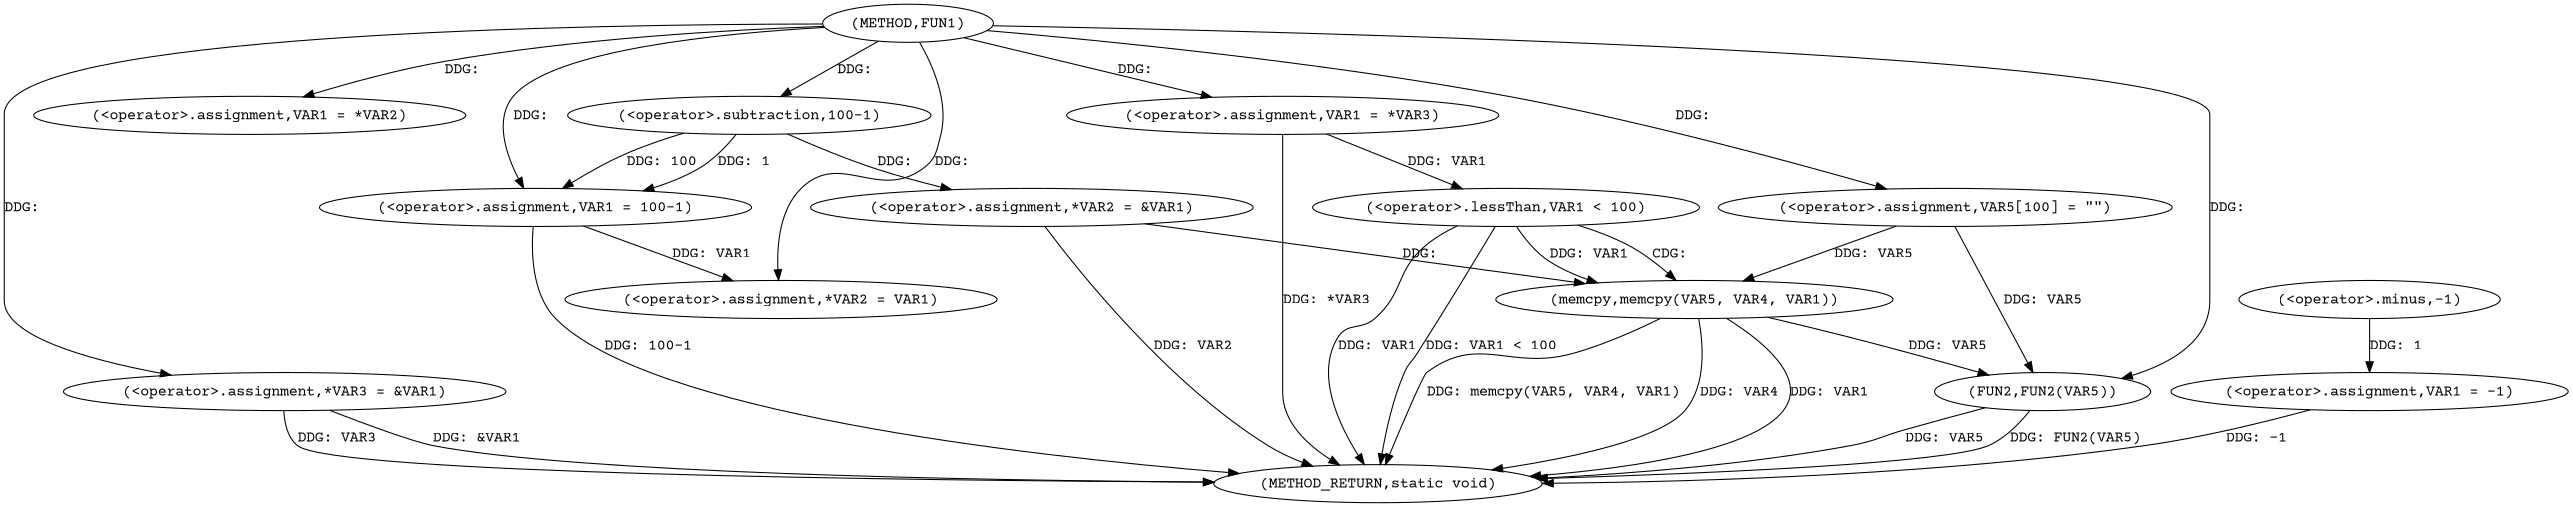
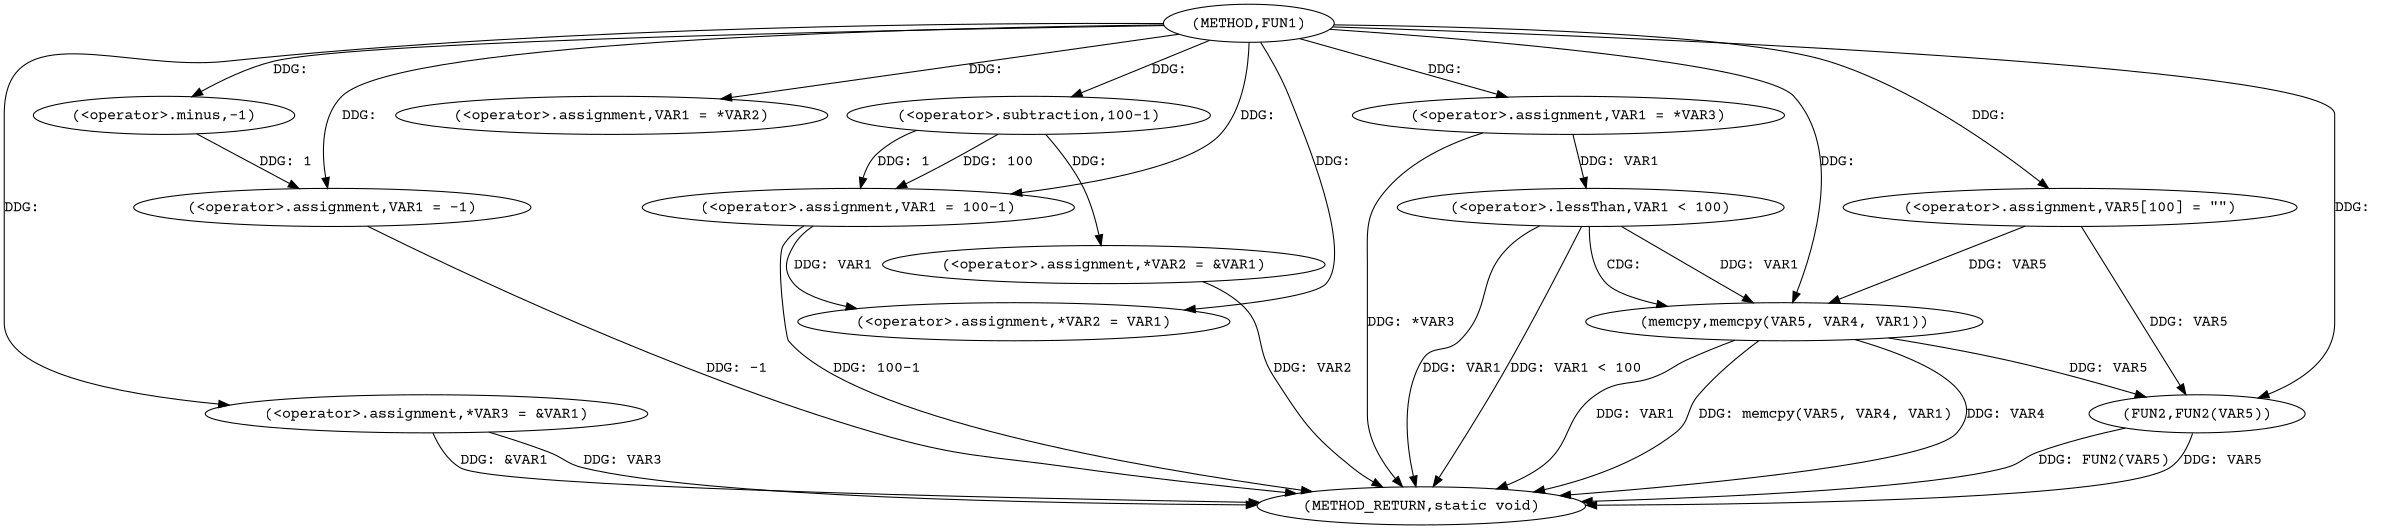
edge "(METHOD,FUN1)" -> "(<operator>.minus,-1)": added, label "DDG:"
edge "(METHOD,FUN1)" -> "(<operator>.assignment,VAR1 = -1)": added, label "DDG:"
edge "(<operator>.assignment,*VAR2 = &VAR1)" -> "(memcpy,memcpy(VAR5, VAR4, VAR1))": now "(METHOD,FUN1)" -> "(memcpy,memcpy(VAR5, VAR4, VAR1))"
